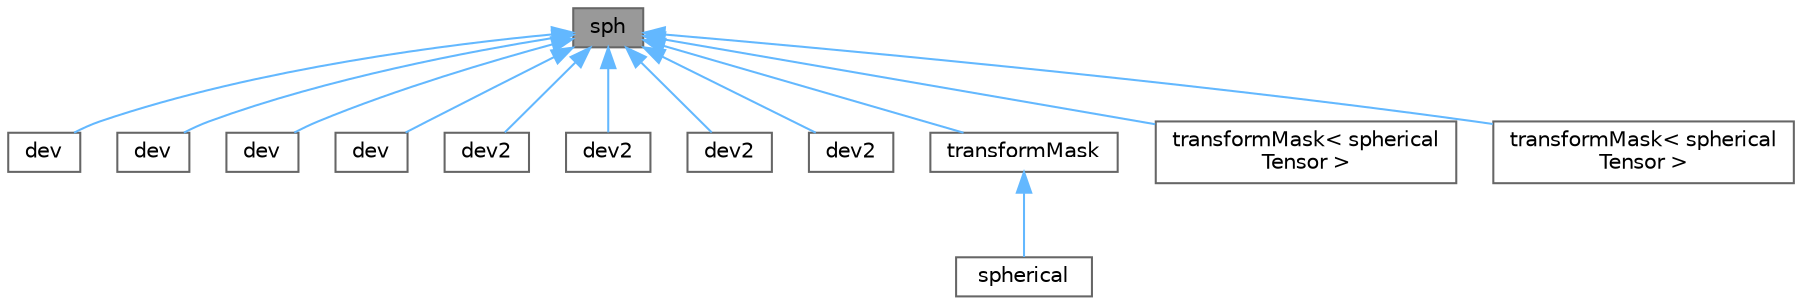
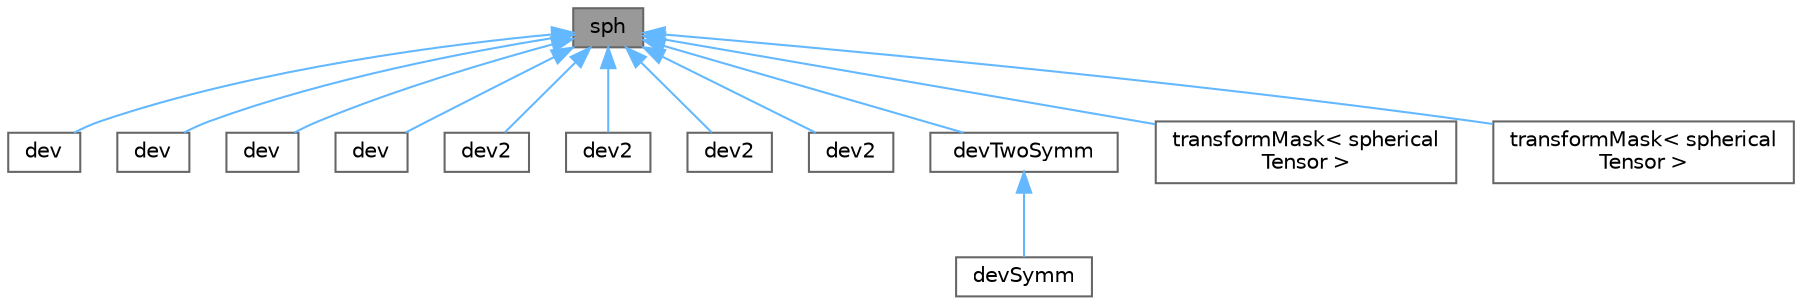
node "transformMask": label "transformMask" -> "devTwoSymm"
node "spherical": label "spherical" -> "devSymm"
